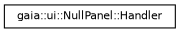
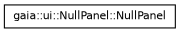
node "gaia::ui::NullPanel::Handler": label "gaia::ui::NullPanel::Handler" -> "gaia::ui::NullPanel::NullPanel"
